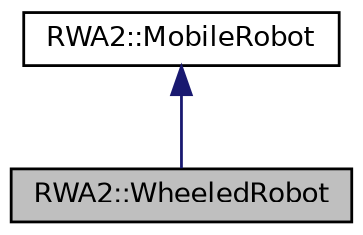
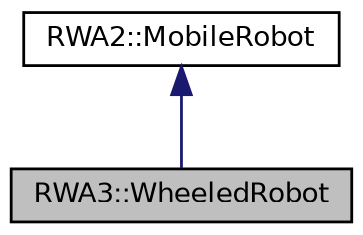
node "RWA2::WheeledRobot": label "RWA2::WheeledRobot" -> "RWA3::WheeledRobot"
